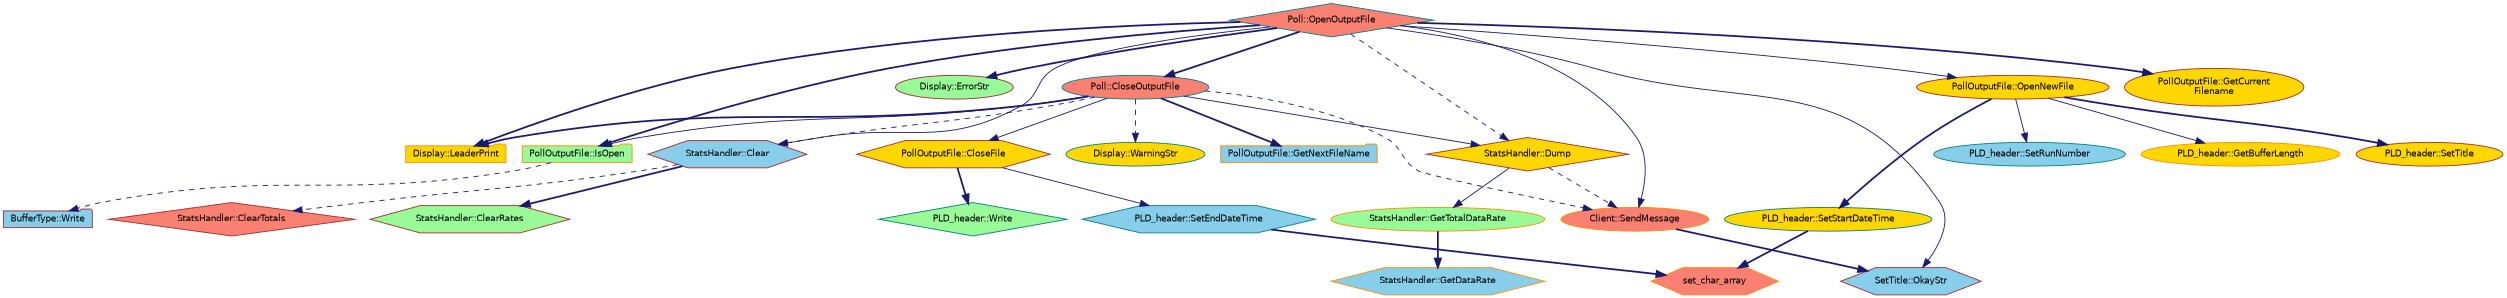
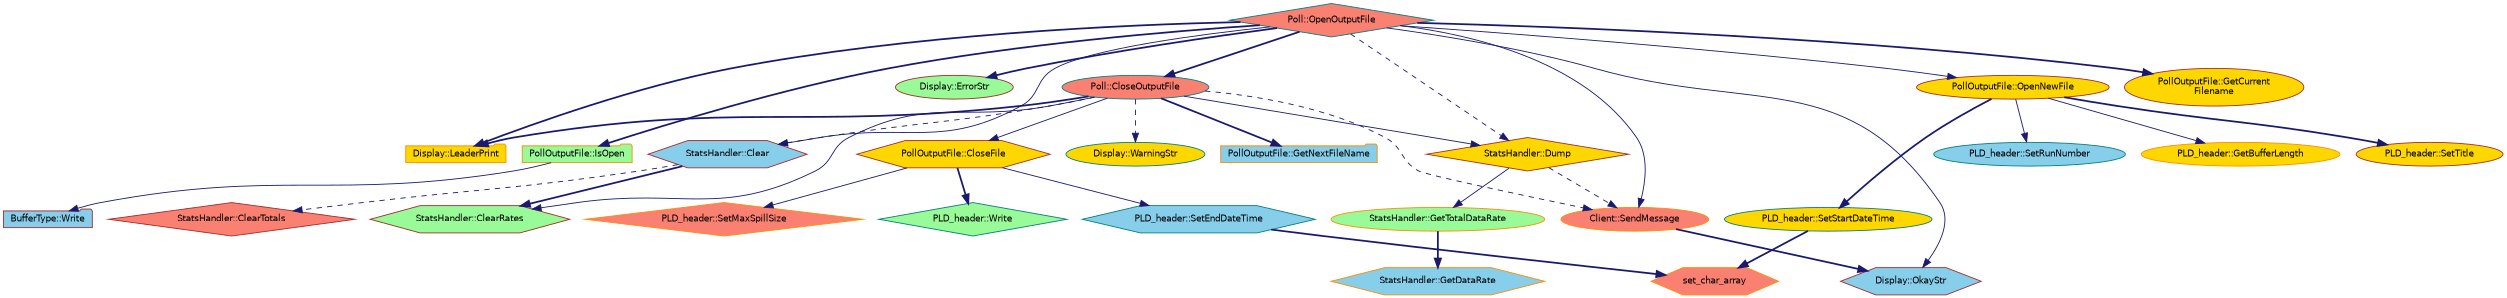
edge "Poll::CloseOutputFile" -> "PollOutputFile::IsOpen": now "Poll::CloseOutputFile" -> "StatsHandler::ClearRates"
edge "PollOutputFile::IsOpen" -> "BufferType::Write": style dashed -> solid
node "PLD_header::SetMaxSpillSize": added
node "SetTitle::OkayStr": label "SetTitle::OkayStr" -> "Display::OkayStr"
